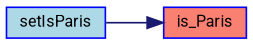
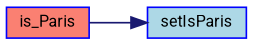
edge "setIsParis" -> "is_Paris": reversed
